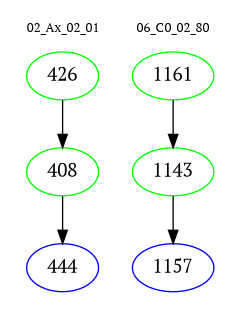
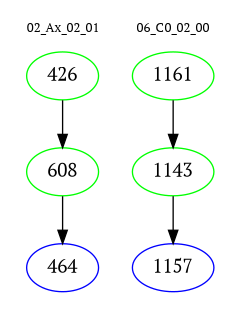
cluster "06_C0_02_80": label "06_C0_02_80" -> "06_C0_02_00"
node "408": label "408" -> "608"
node "444": label "444" -> "464"
